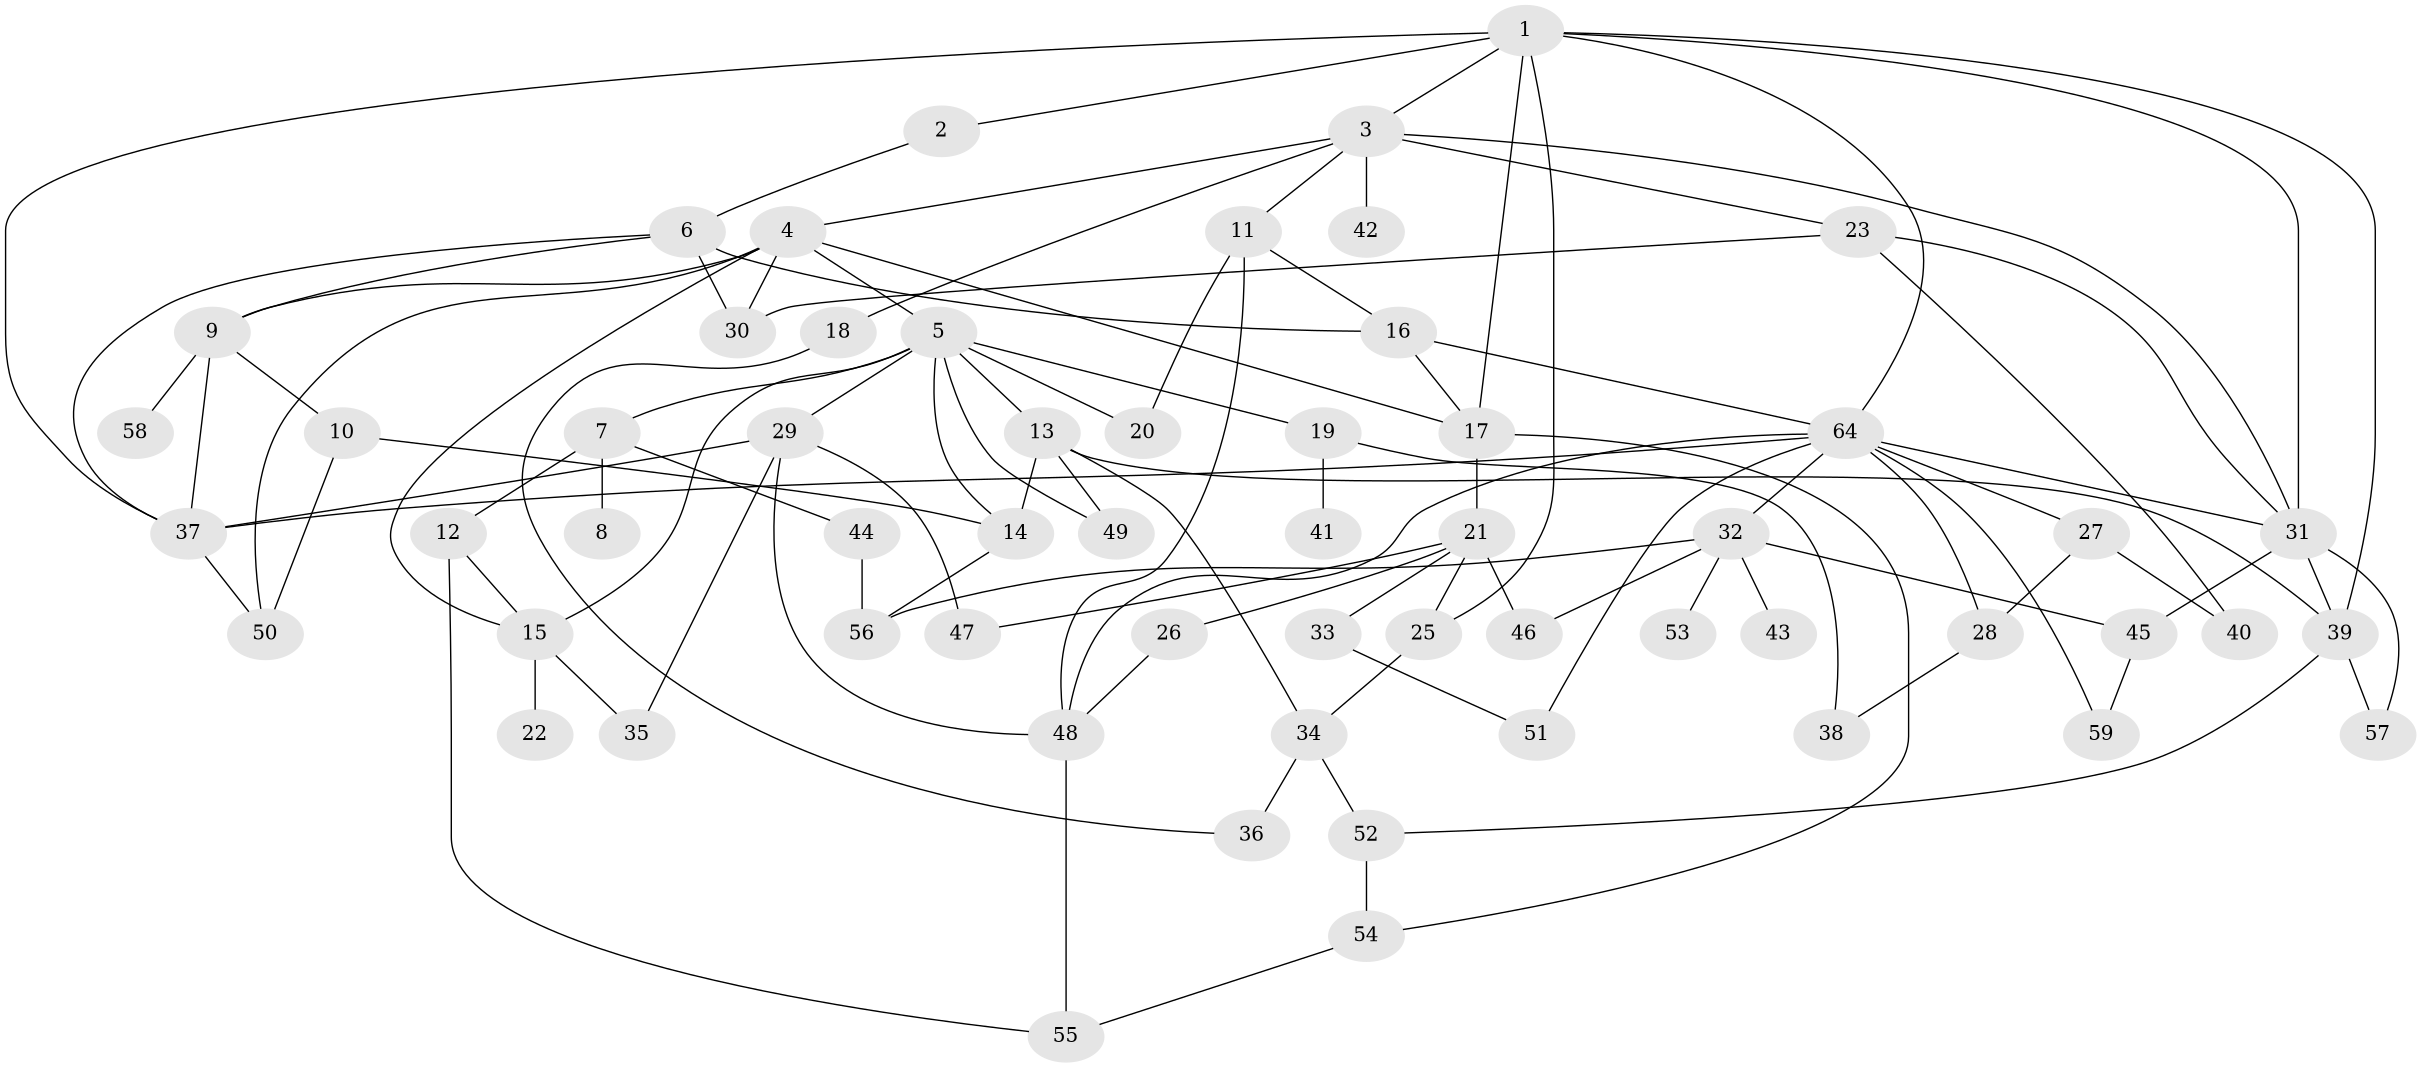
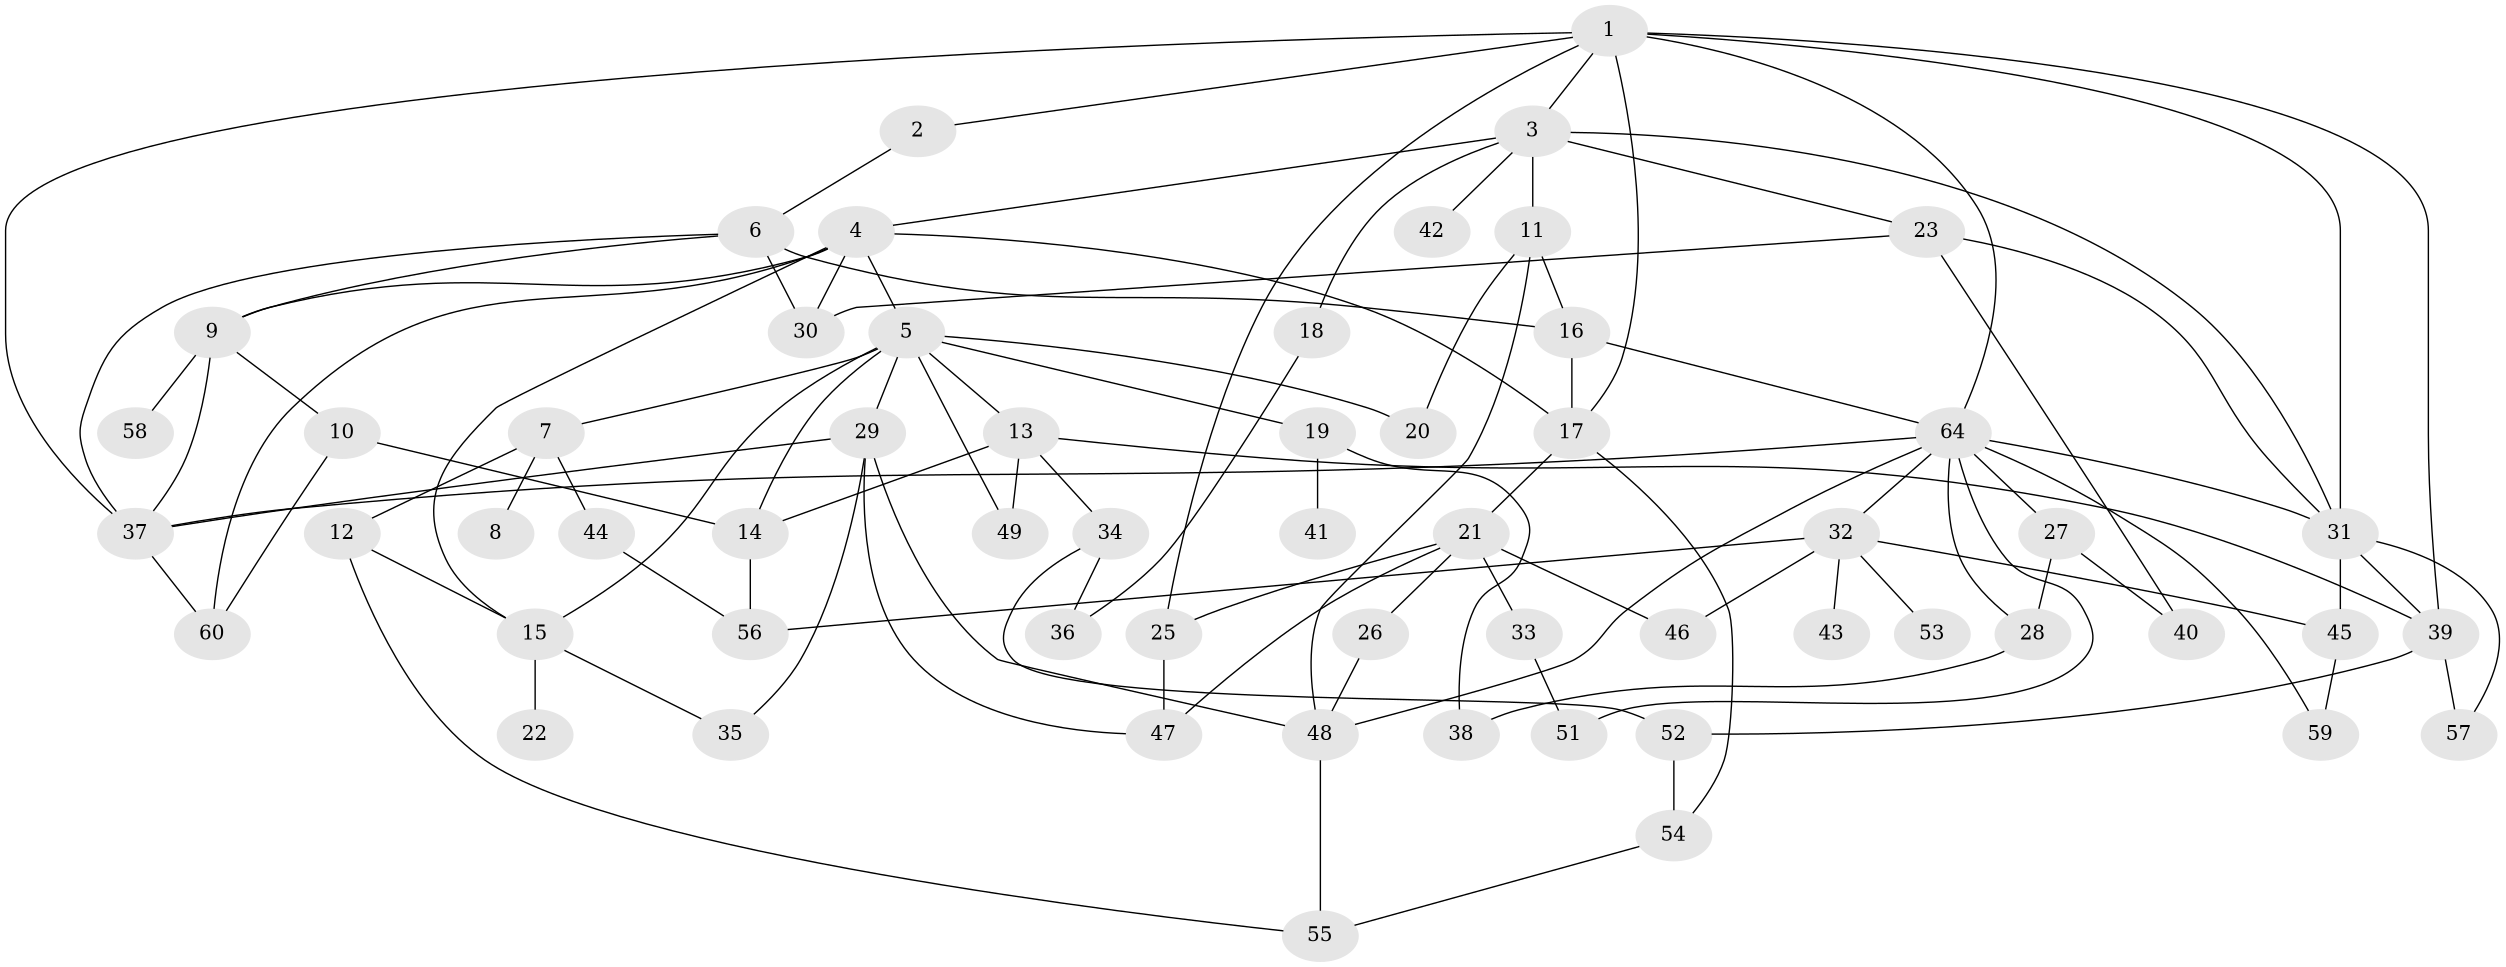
node "50": label "50" -> "60"
edge "25" -- "34": now "25" -- "47"
